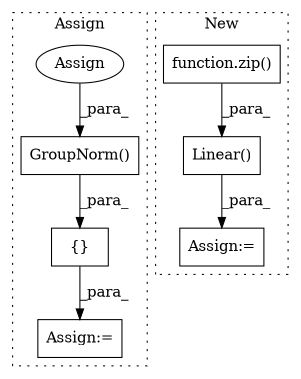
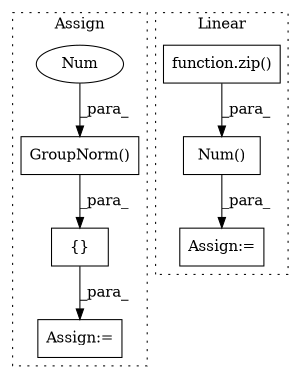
cluster "New": label "New" -> "Linear"
node "Assign": label "Assign" -> "Num"
node "Linear()": label "Linear()" -> "Num()"
